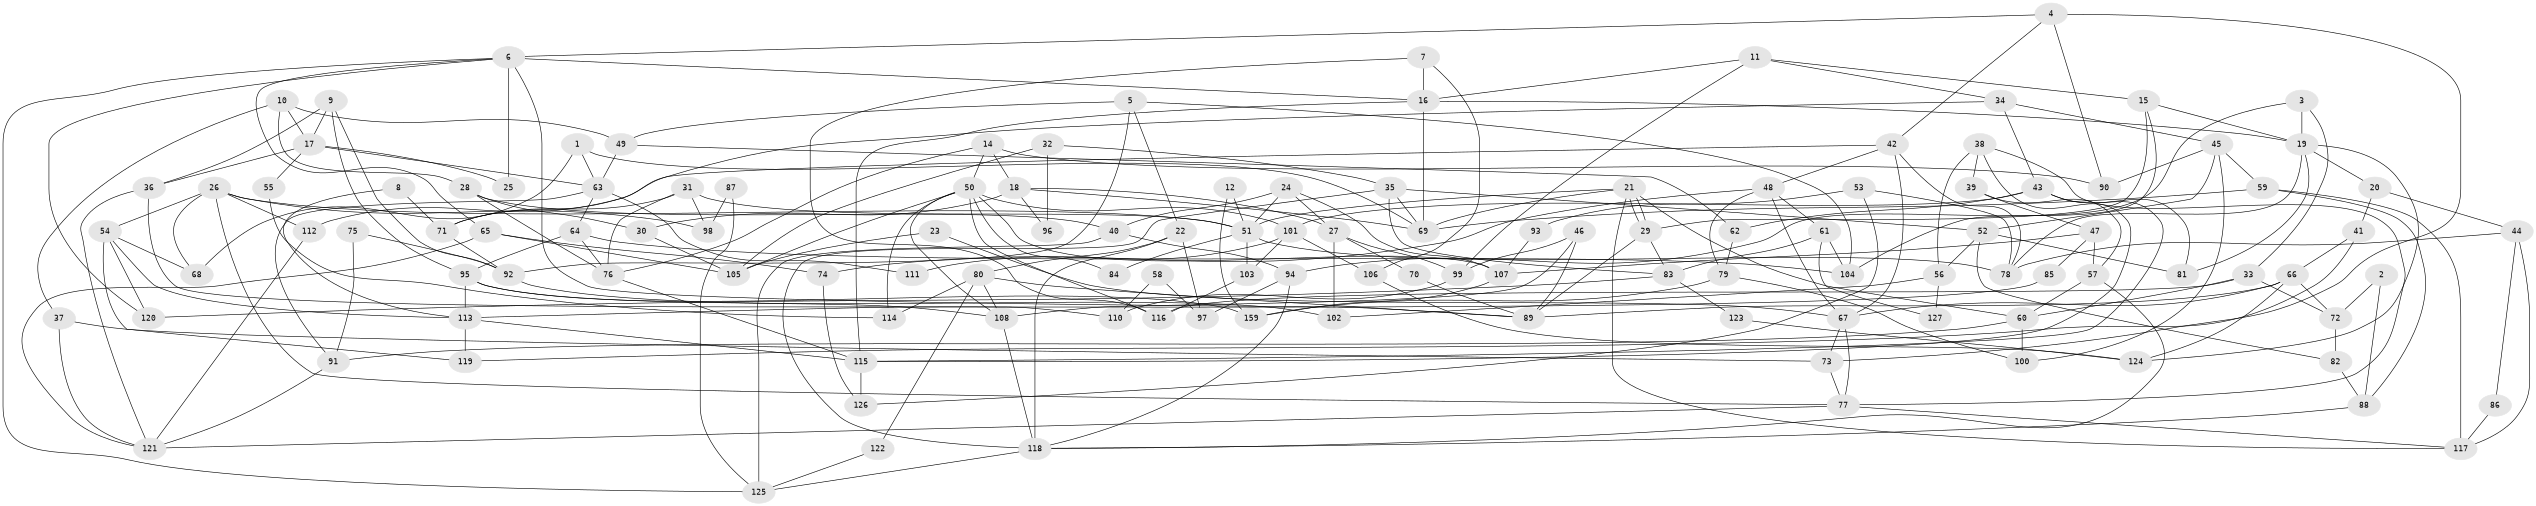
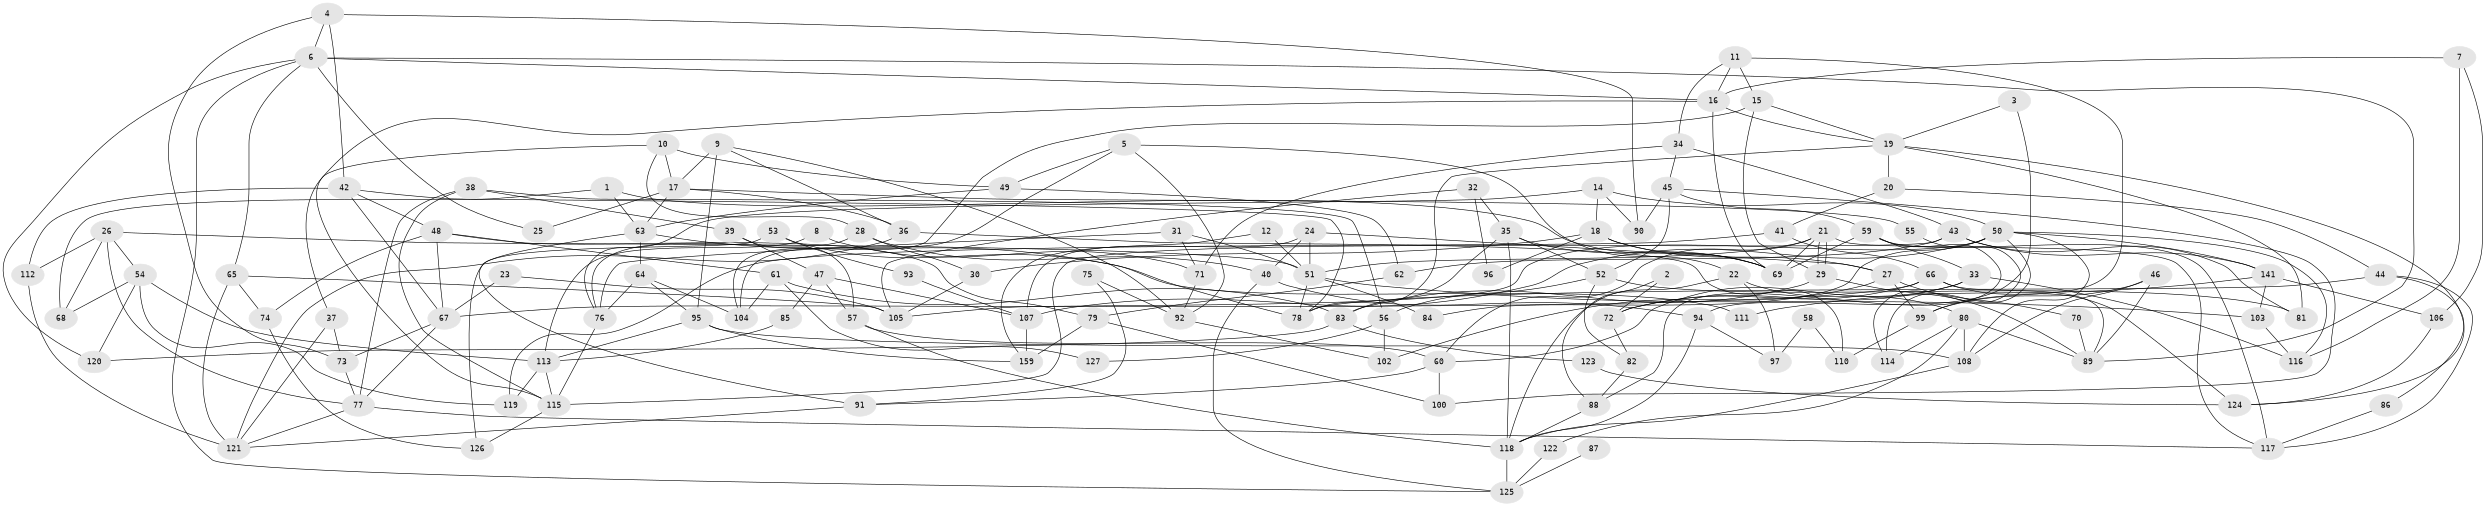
edge "3" -- "33": now "59" -- "33"
node "98": removed
node "101": label "101" -> "141"
